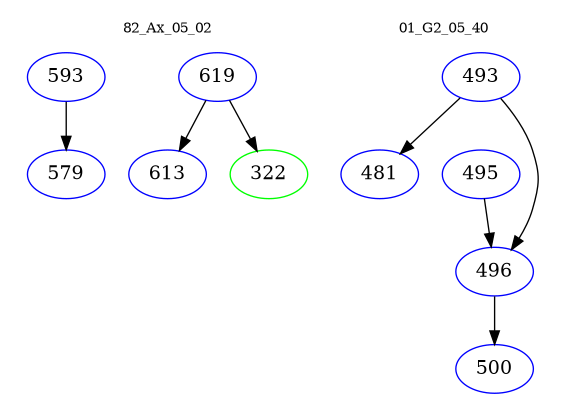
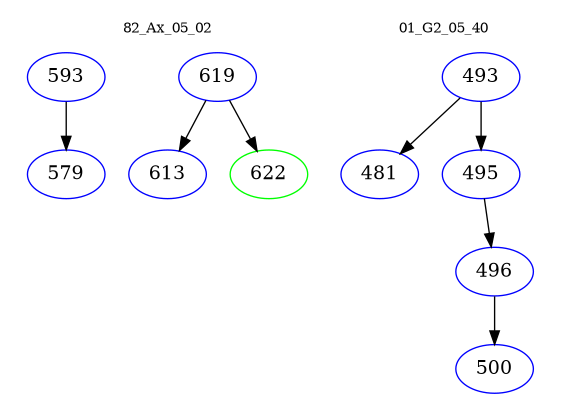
edge "493" -> "496": now "493" -> "495"
node "322": label "322" -> "622"
